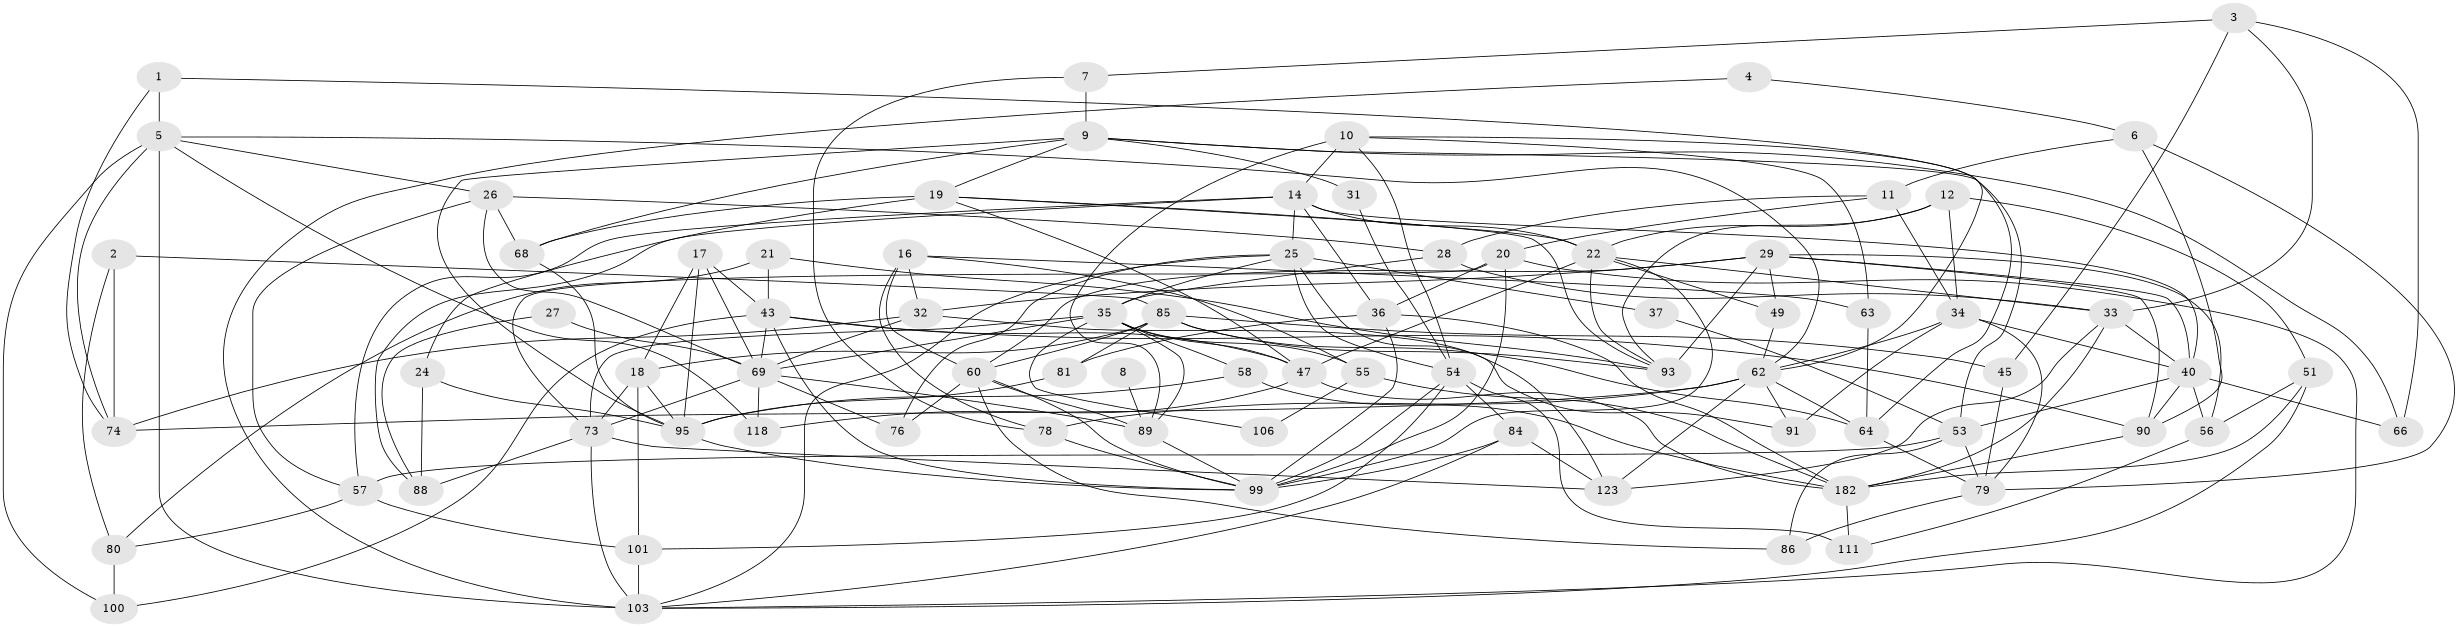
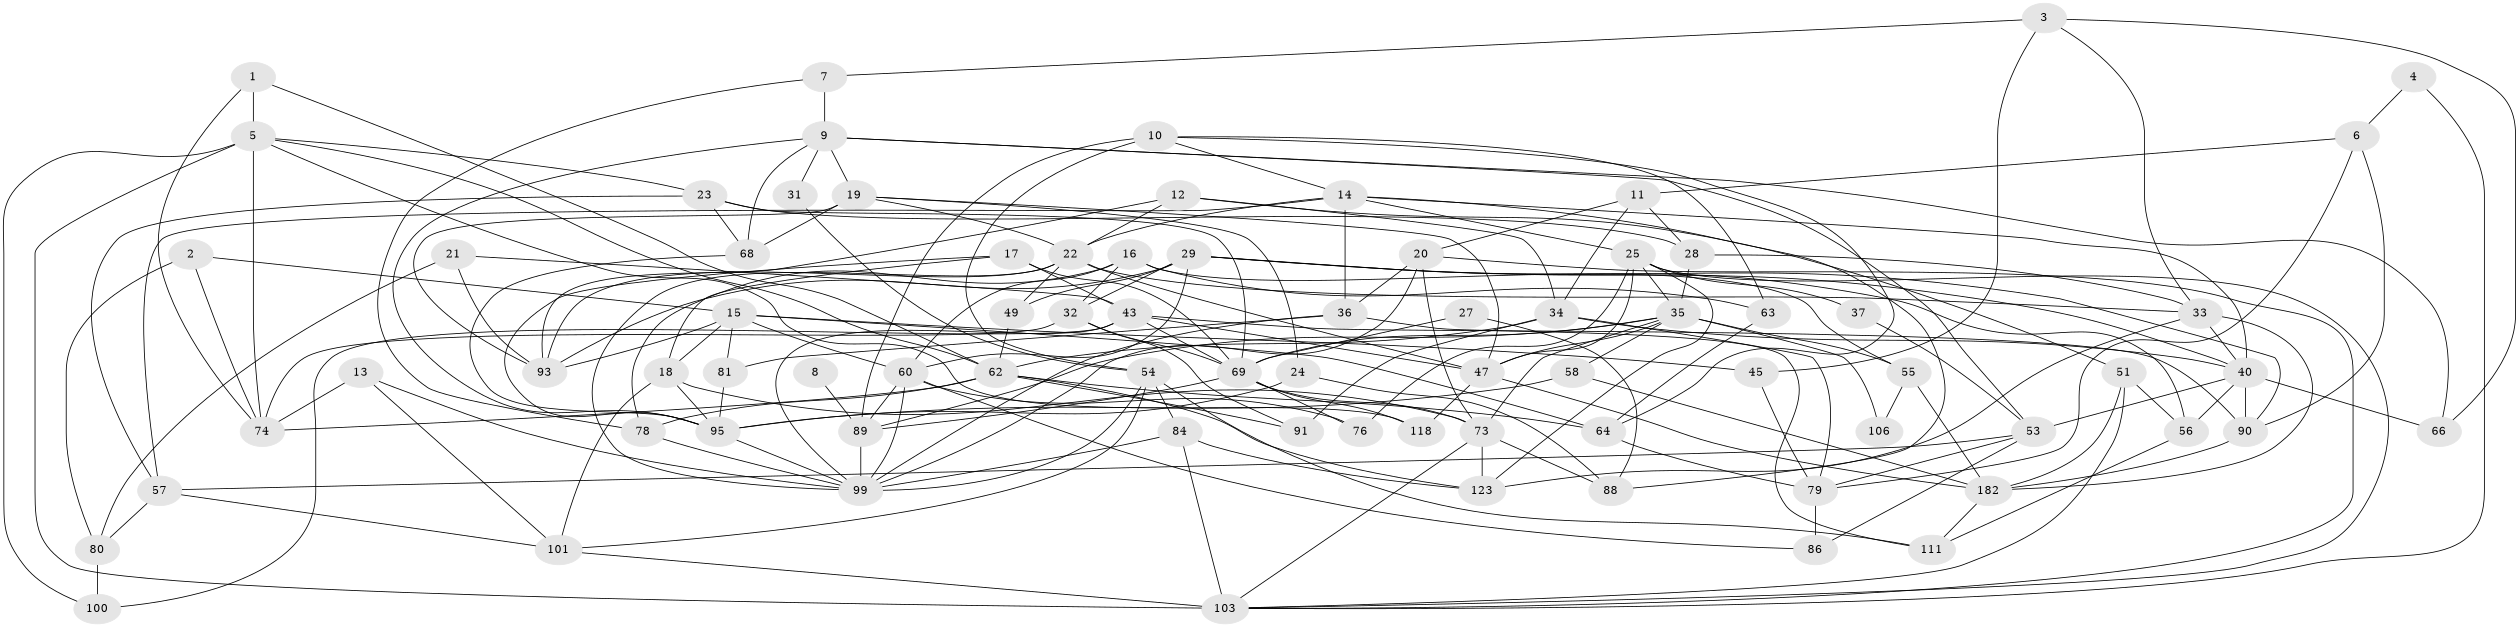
node "26": label "26" -> "23"
edge "25" -- "54": now "25" -- "47"
node "85": label "85" -> "15"
node "13": added
edge "36" -- "182": now "36" -- "111"
